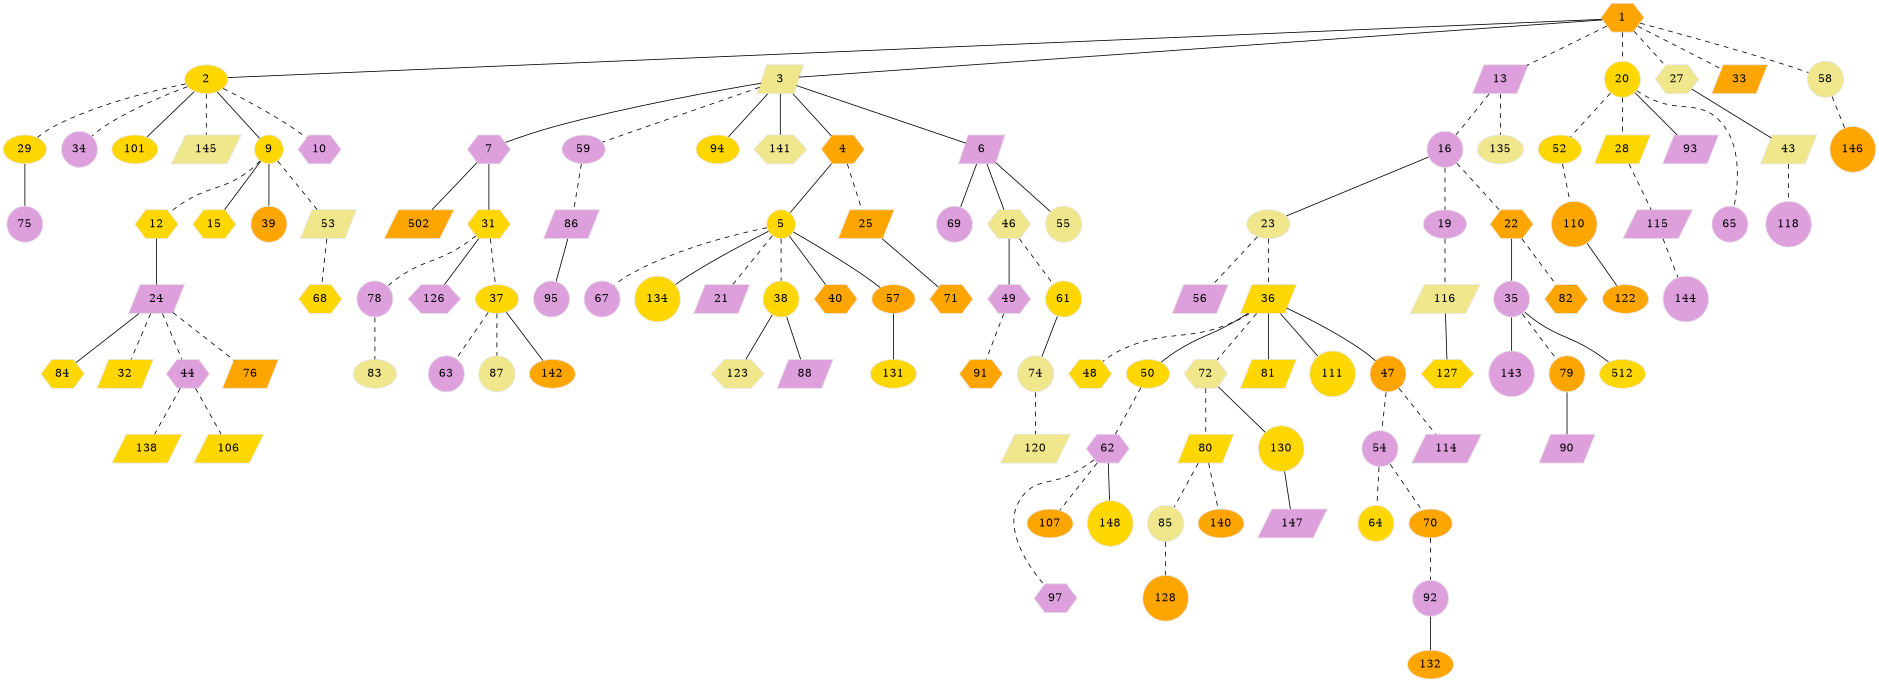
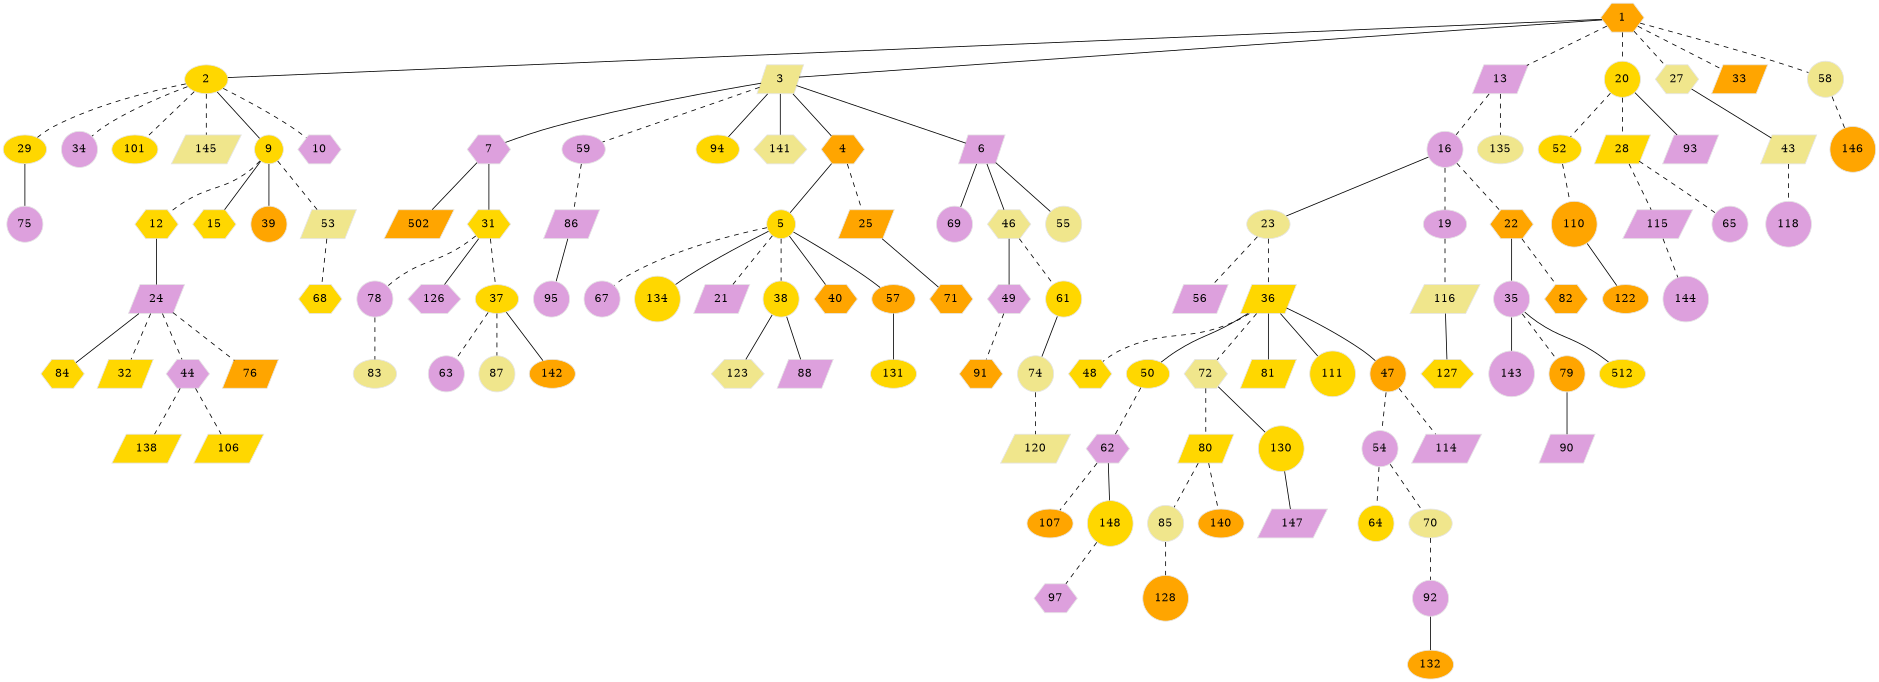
edge "2" -- "101": style solid -> dashed
edge "20" -- "65": now "28" -- "65"
edge "62" -- "97": now "148" -- "97"
node "70": fillcolor orange -> khaki
